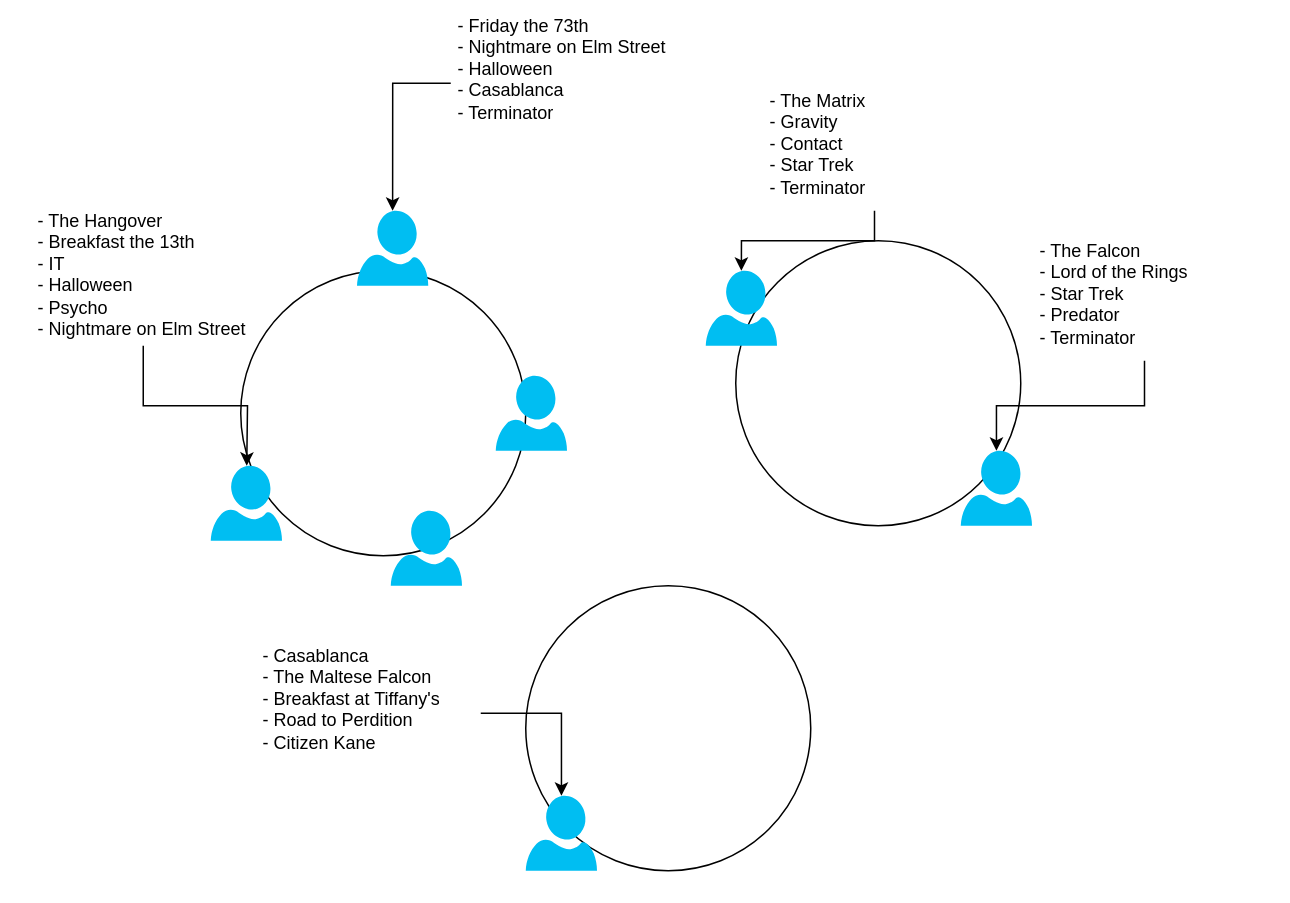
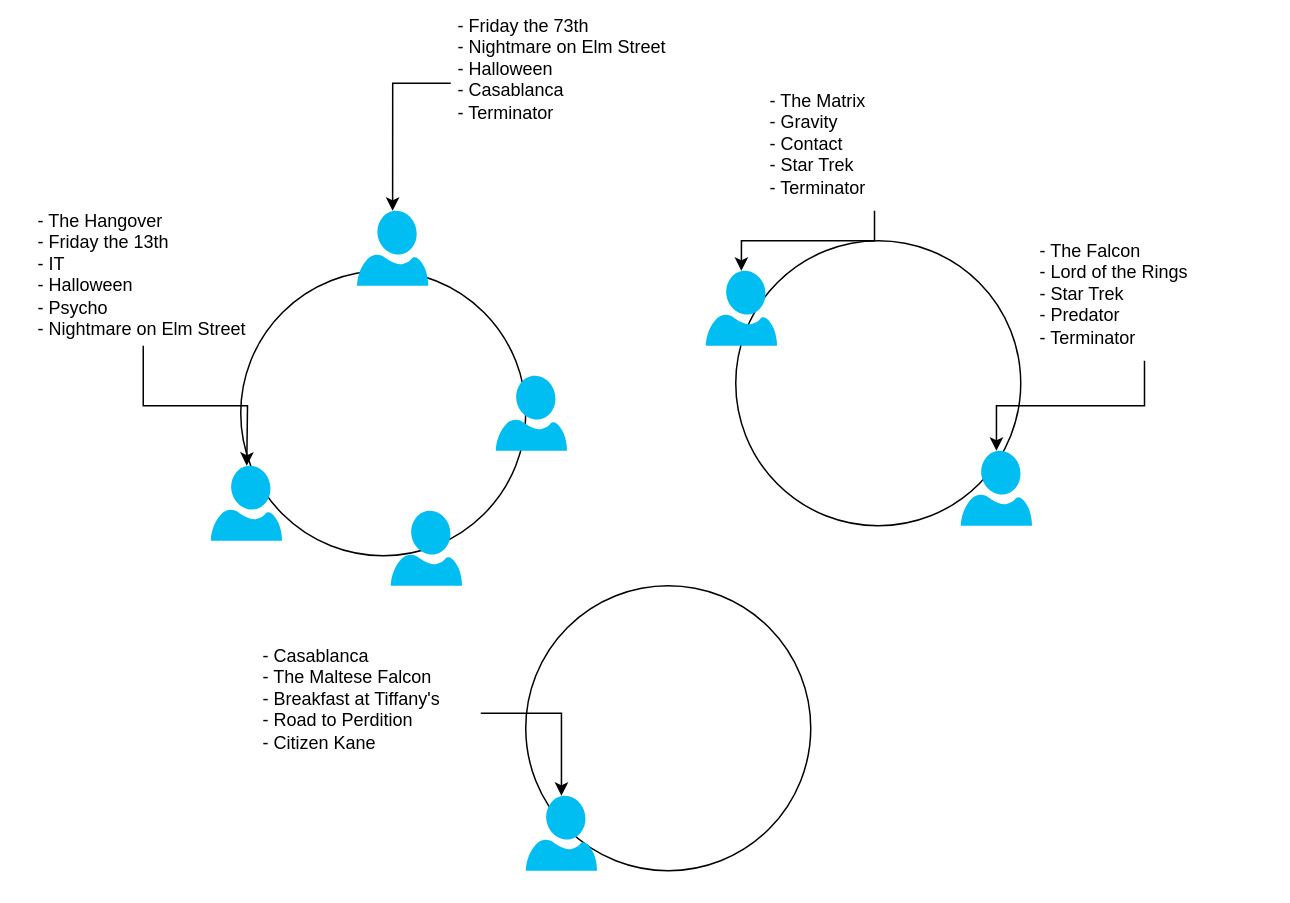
node "- The Hangover - Breakfast the 13th - IT - Halloween - Psycho - Nightmare on Elm Street": label "- The Hangover - Breakfast the 13th - IT - Halloween - Psycho - Nightmare on Elm Street" -> "- The Hangover - Friday the 13th - IT - Halloween - Psycho - Nightmare on Elm Street"
